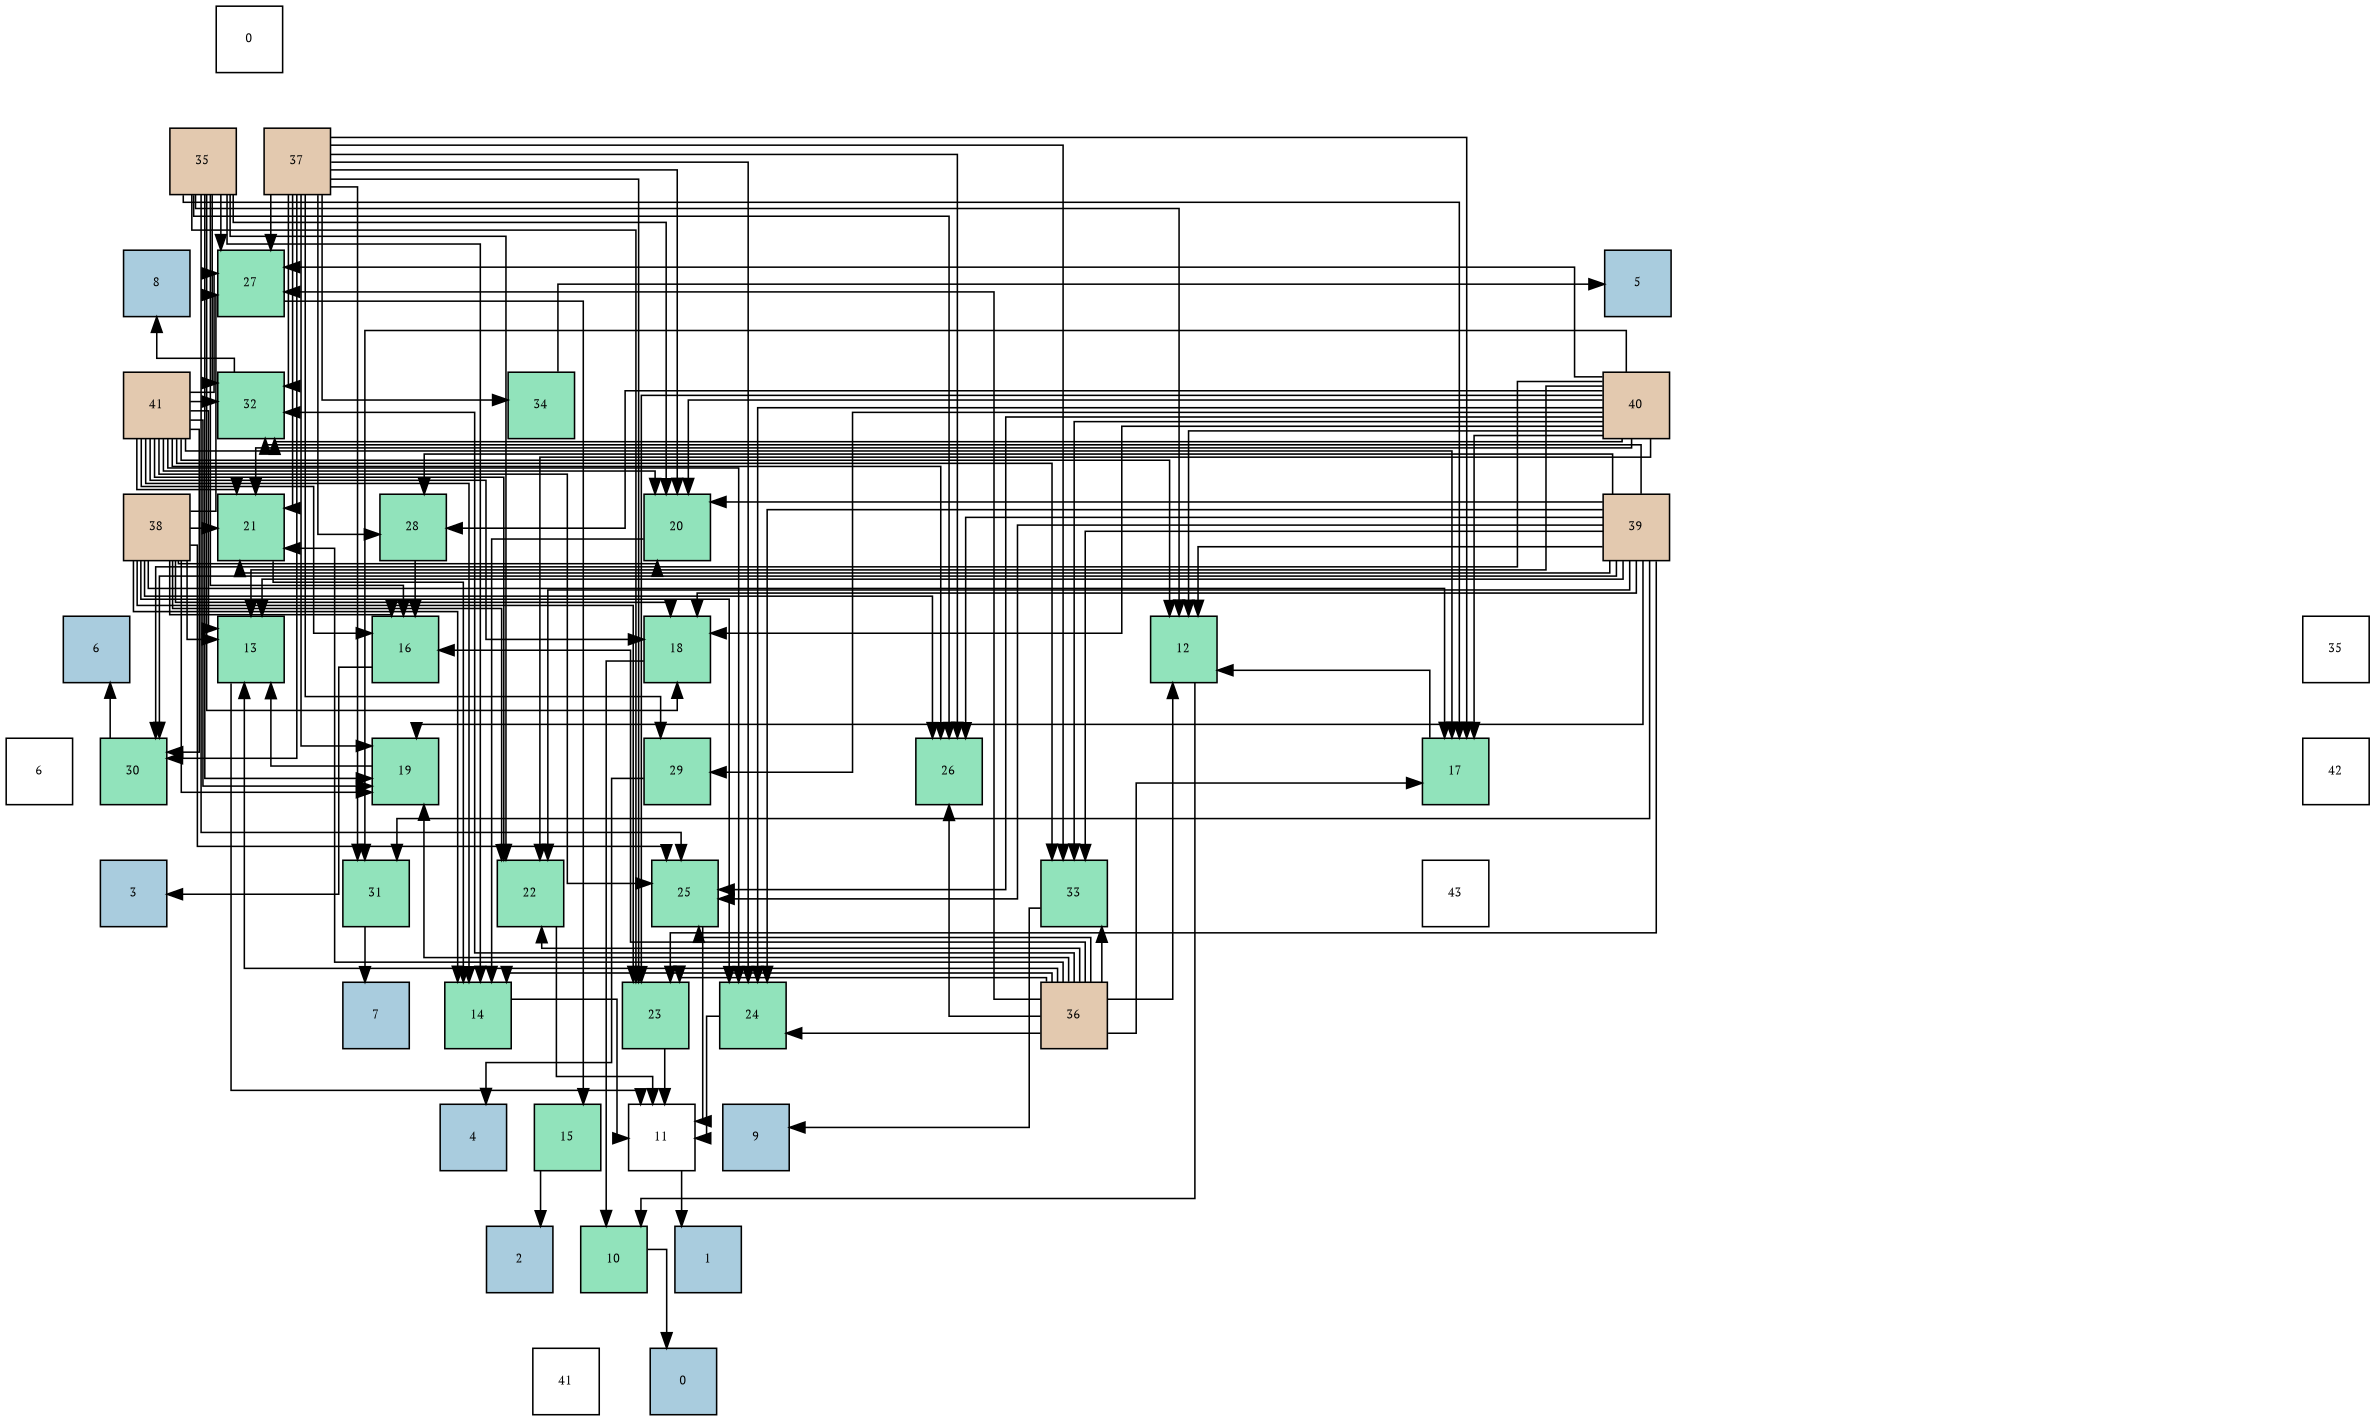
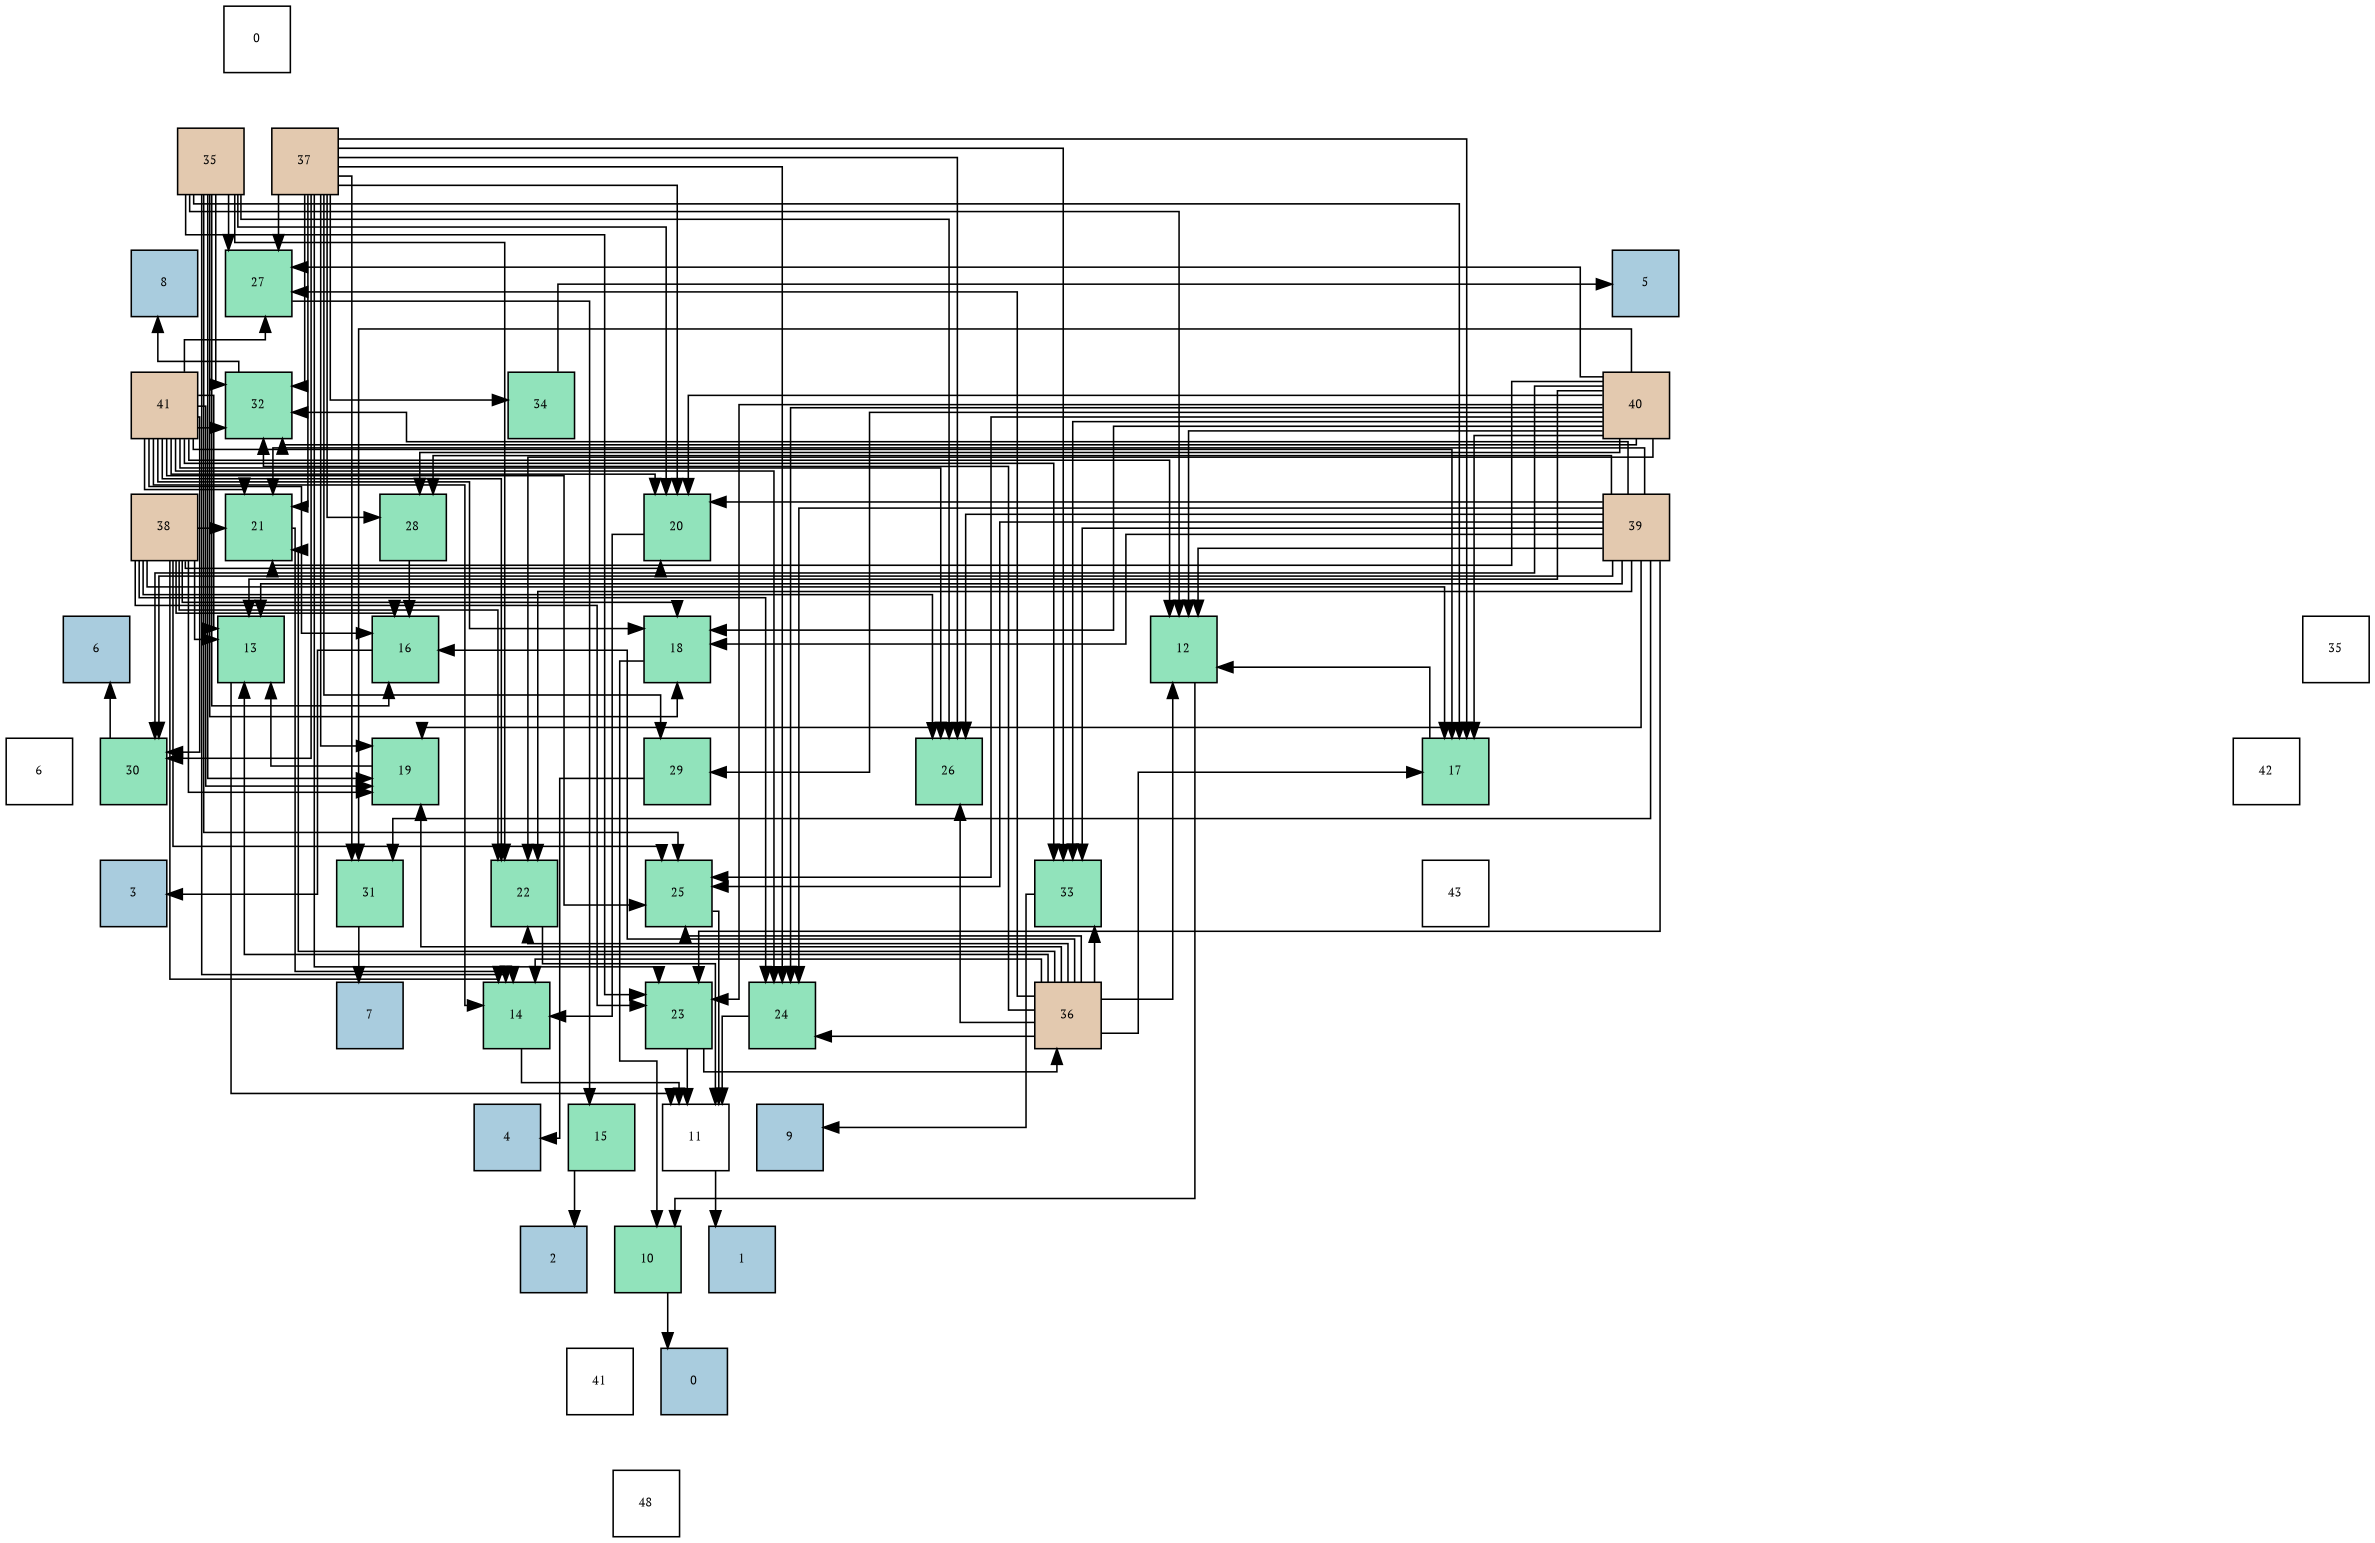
edge "38" -> "27": removed
edge "36" -> "23": reversed
node "48": added
